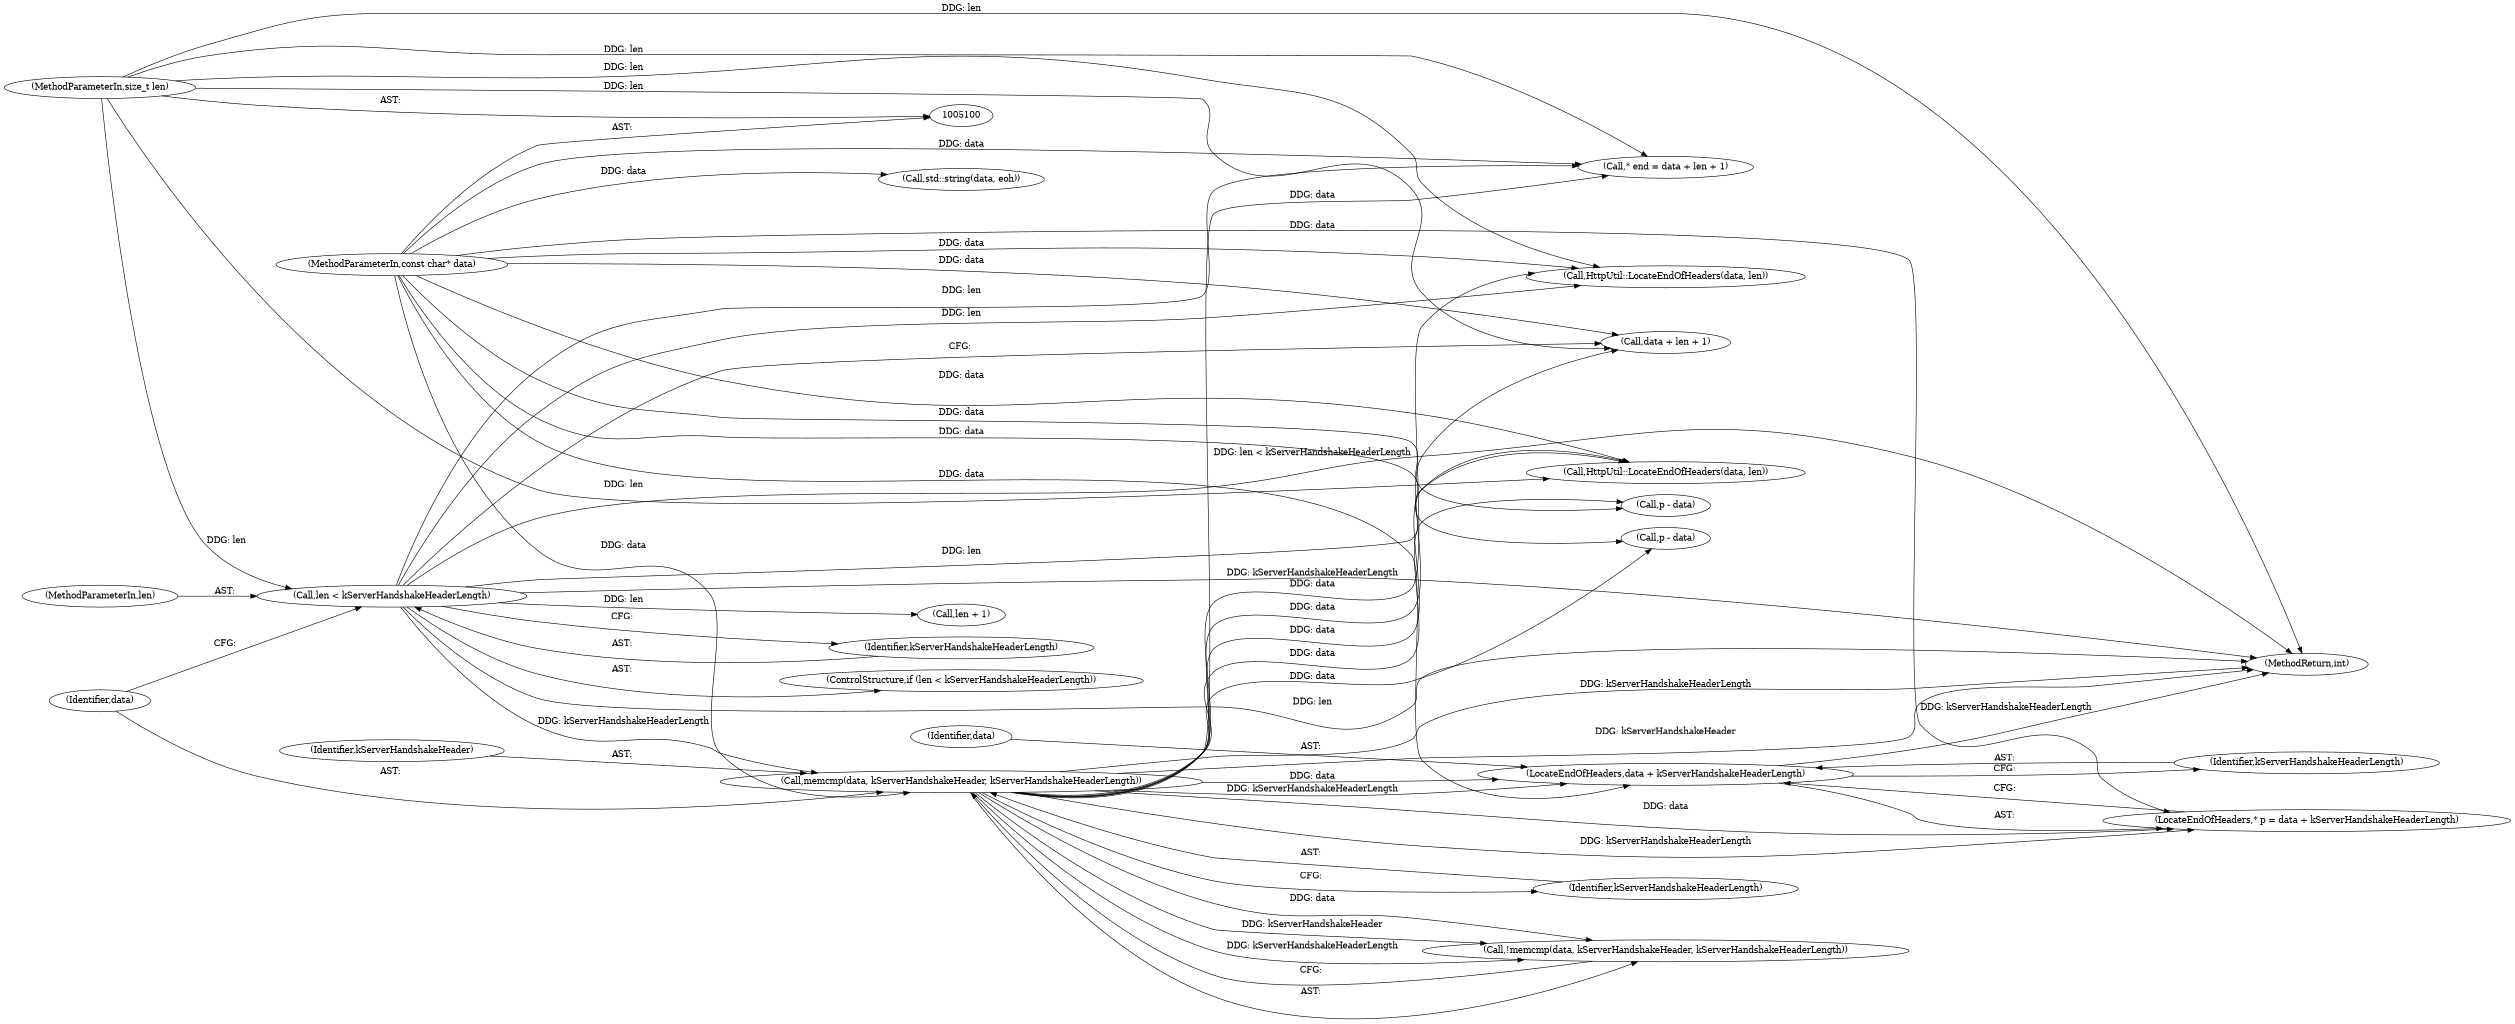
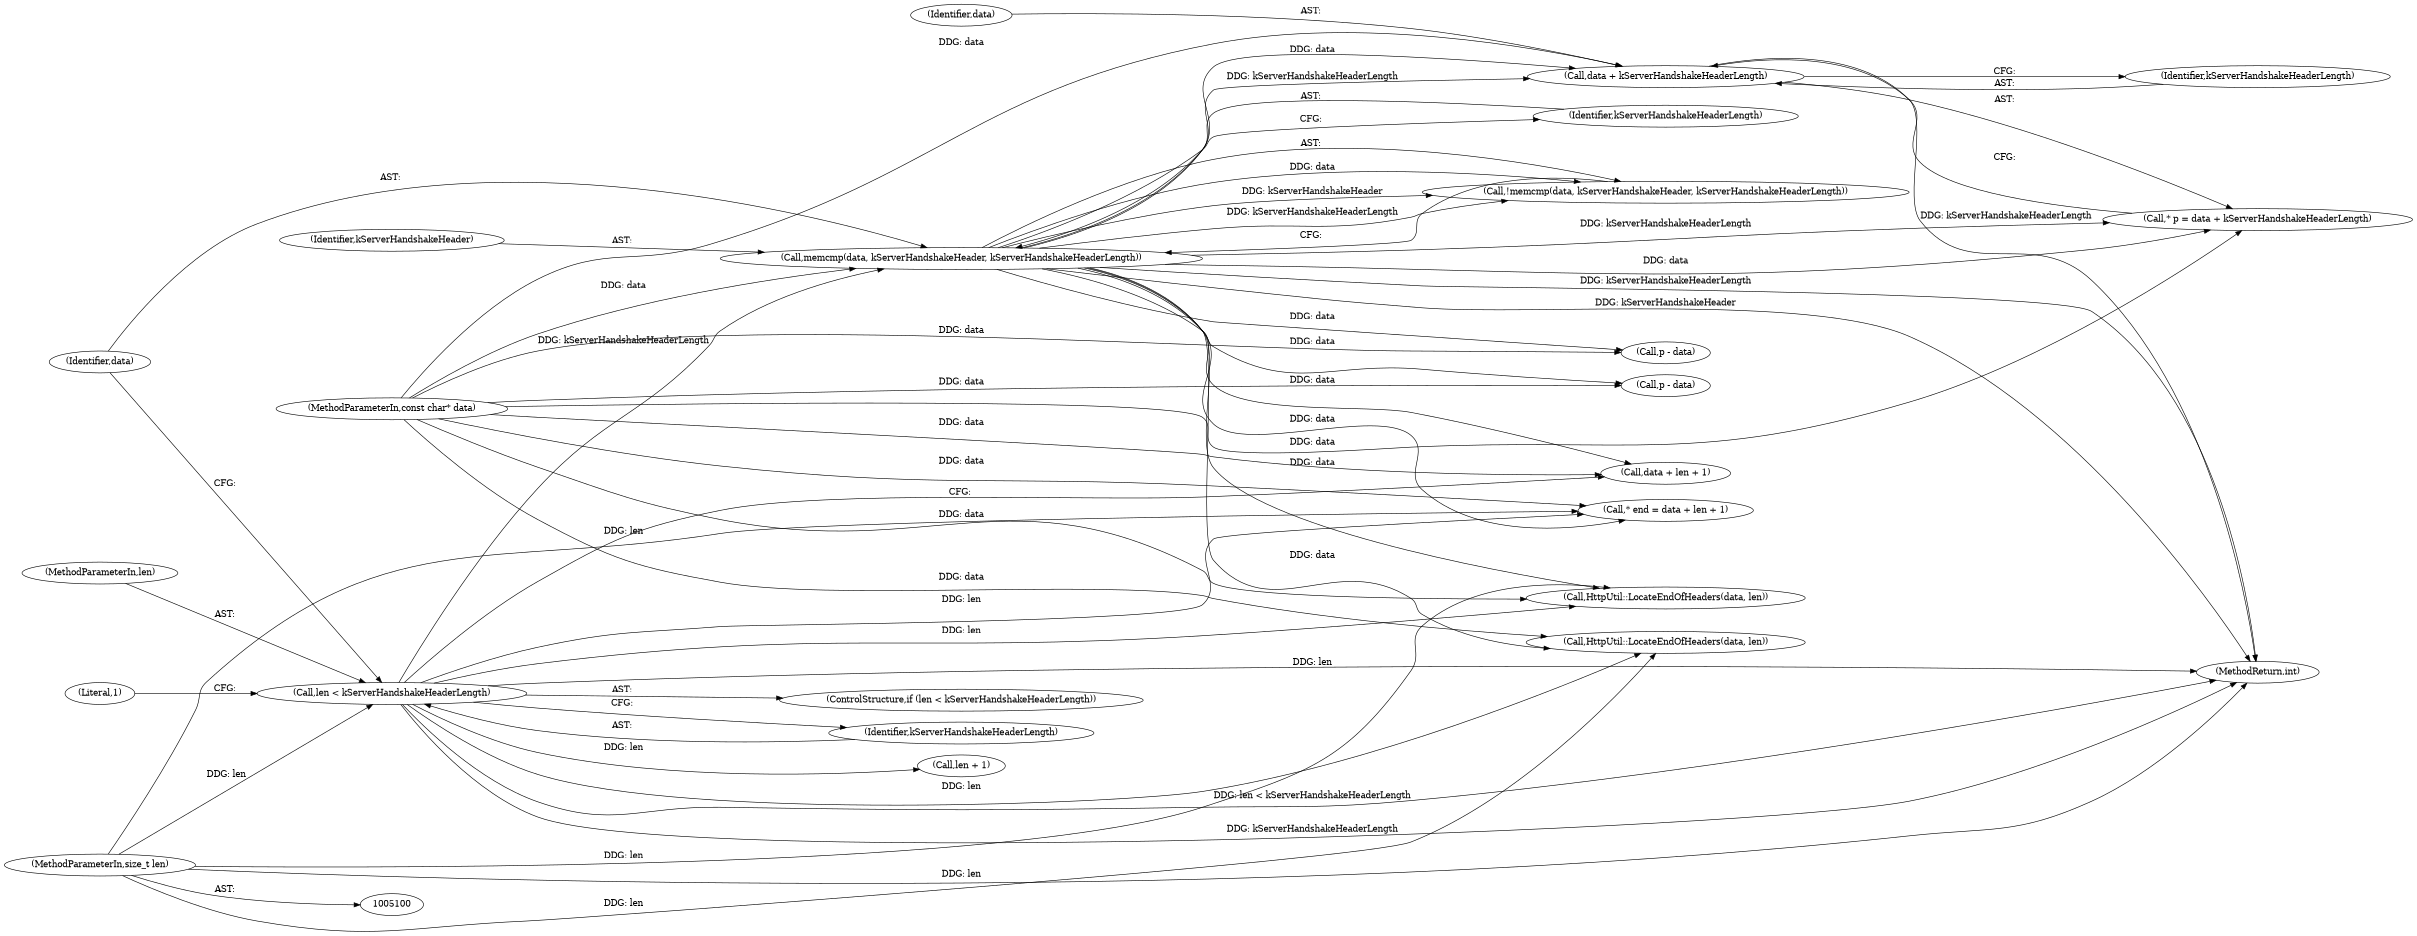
edge "(MethodParameterIn,size_t len)" -> "(Call,data + len + 1)": removed, label "DDG: len"
edge "(MethodParameterIn,const char* data)" -> "1005100": removed, label "AST:"
node "(Call,std::string(data, eoh))": removed
node "(Literal,1)": added
node "(LocateEndOfHeaders,data + kServerHandshakeHeaderLength)": label "(LocateEndOfHeaders,data + kServerHandshakeHeaderLength)" -> "(Call,data + kServerHandshakeHeaderLength)"
node "(LocateEndOfHeaders,* p = data + kServerHandshakeHeaderLength)": label "(LocateEndOfHeaders,* p = data + kServerHandshakeHeaderLength)" -> "(Call,* p = data + kServerHandshakeHeaderLength)"
